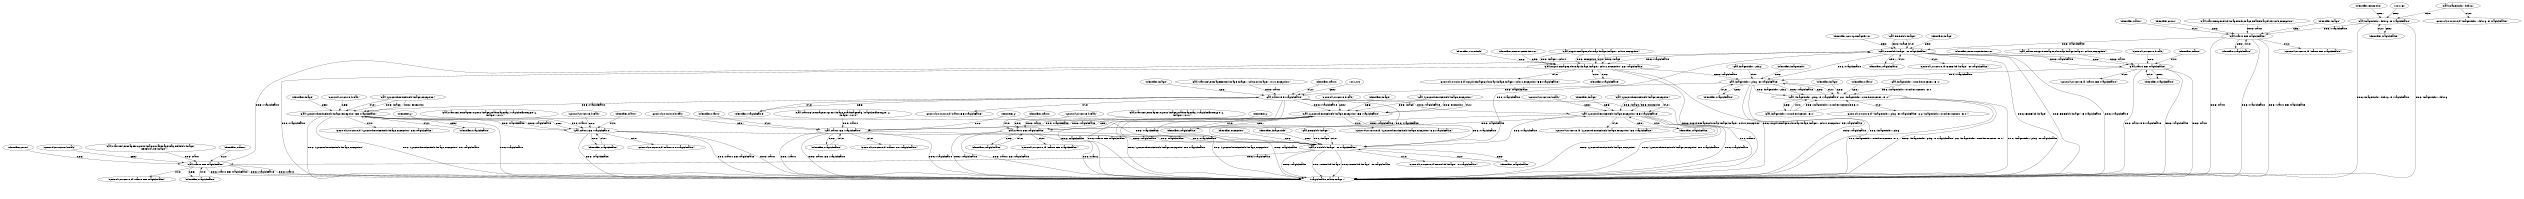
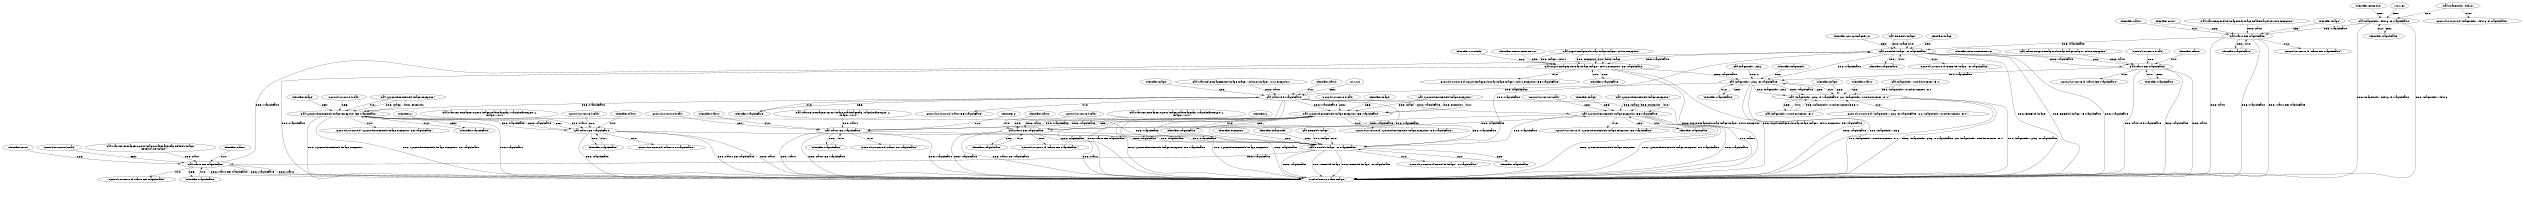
edge "(Call,image_info->debug)" -> "(Call,image_info->debug != MagickFalse)": label "AST: " -> "CFG: "
edge "(Call,image_info->ping)" -> "(Call,image_info->ping != MagickFalse)": label "AST: " -> "DDG: 0"
node "(MagickFalse,static Image *)": label "(MagickFalse,static Image *)" -> "(MethodReturn,static Image *)"
